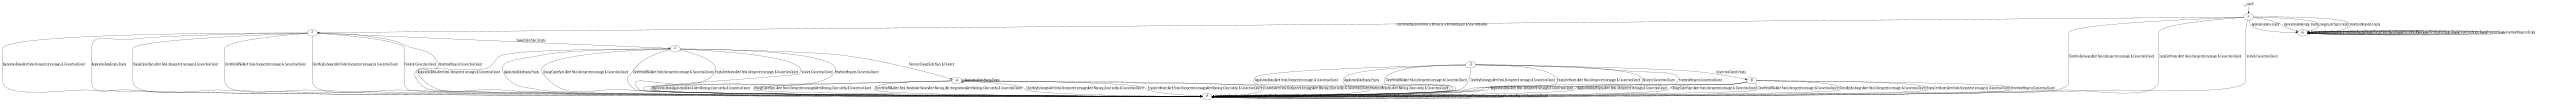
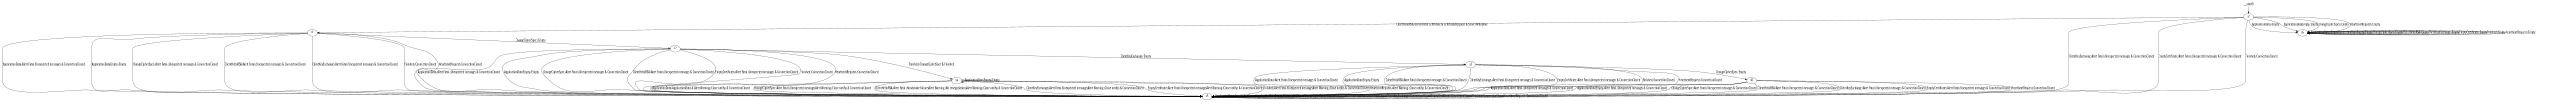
edge "s2" -> "s3": added, label "ClientKeyExchange/Empty"
edge "s3" -> "s0": label "ConnectionClosed/Empty" -> "ChangeCipherSpec/Empty"
